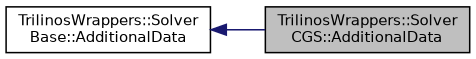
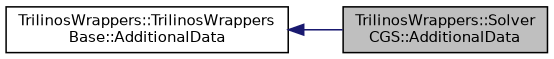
node "TrilinosWrappers::Solver Base::AdditionalData": label "TrilinosWrappers::Solver Base::AdditionalData" -> "TrilinosWrappers::TrilinosWrappers Base::AdditionalData"
